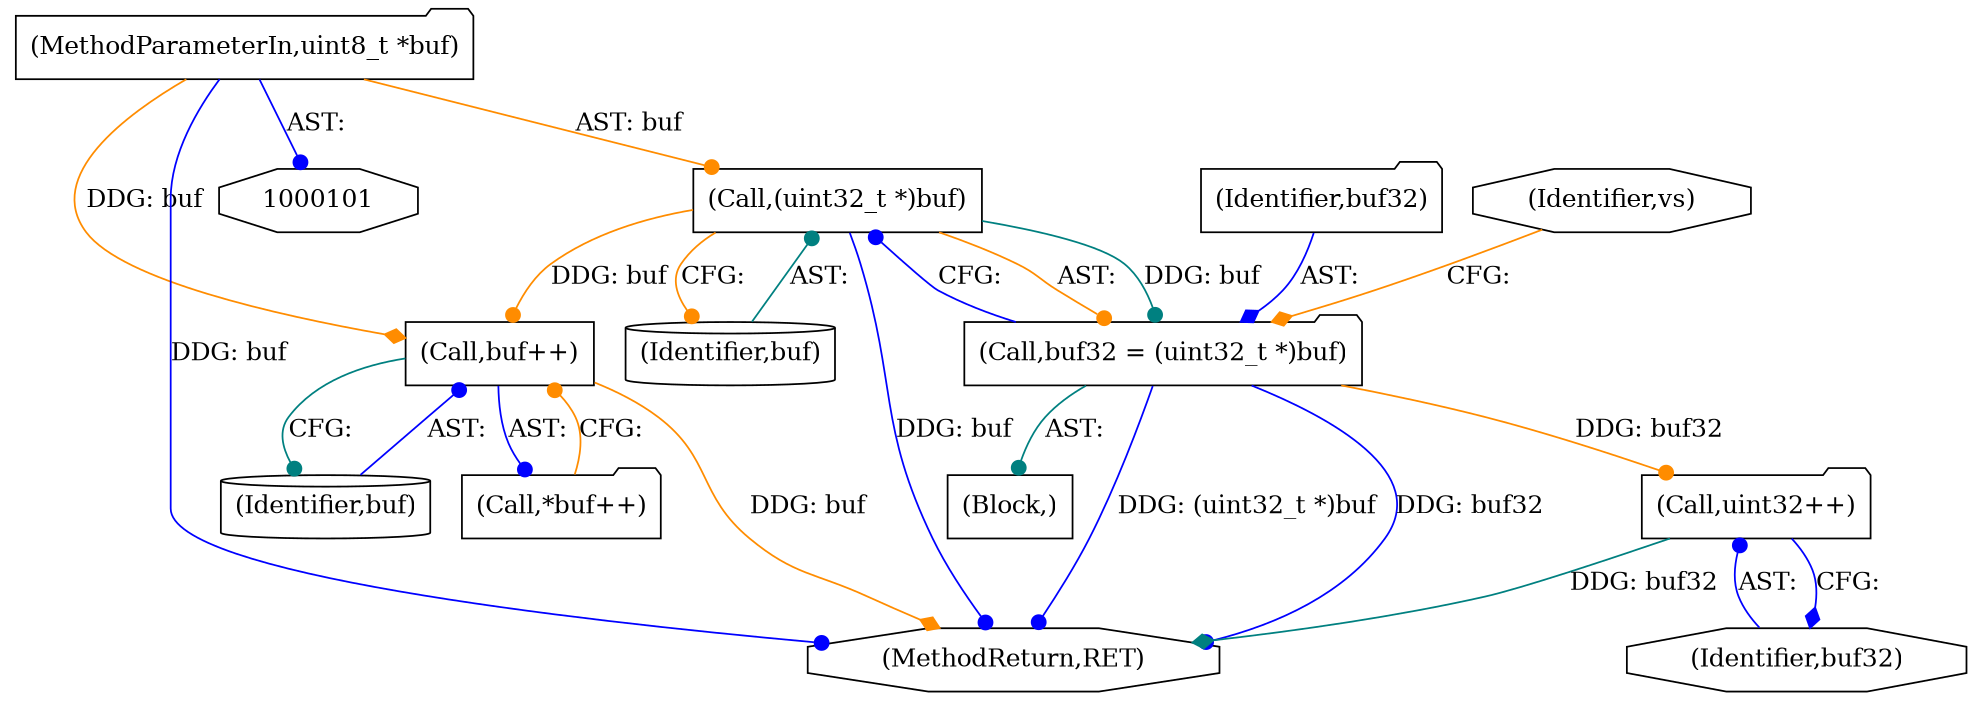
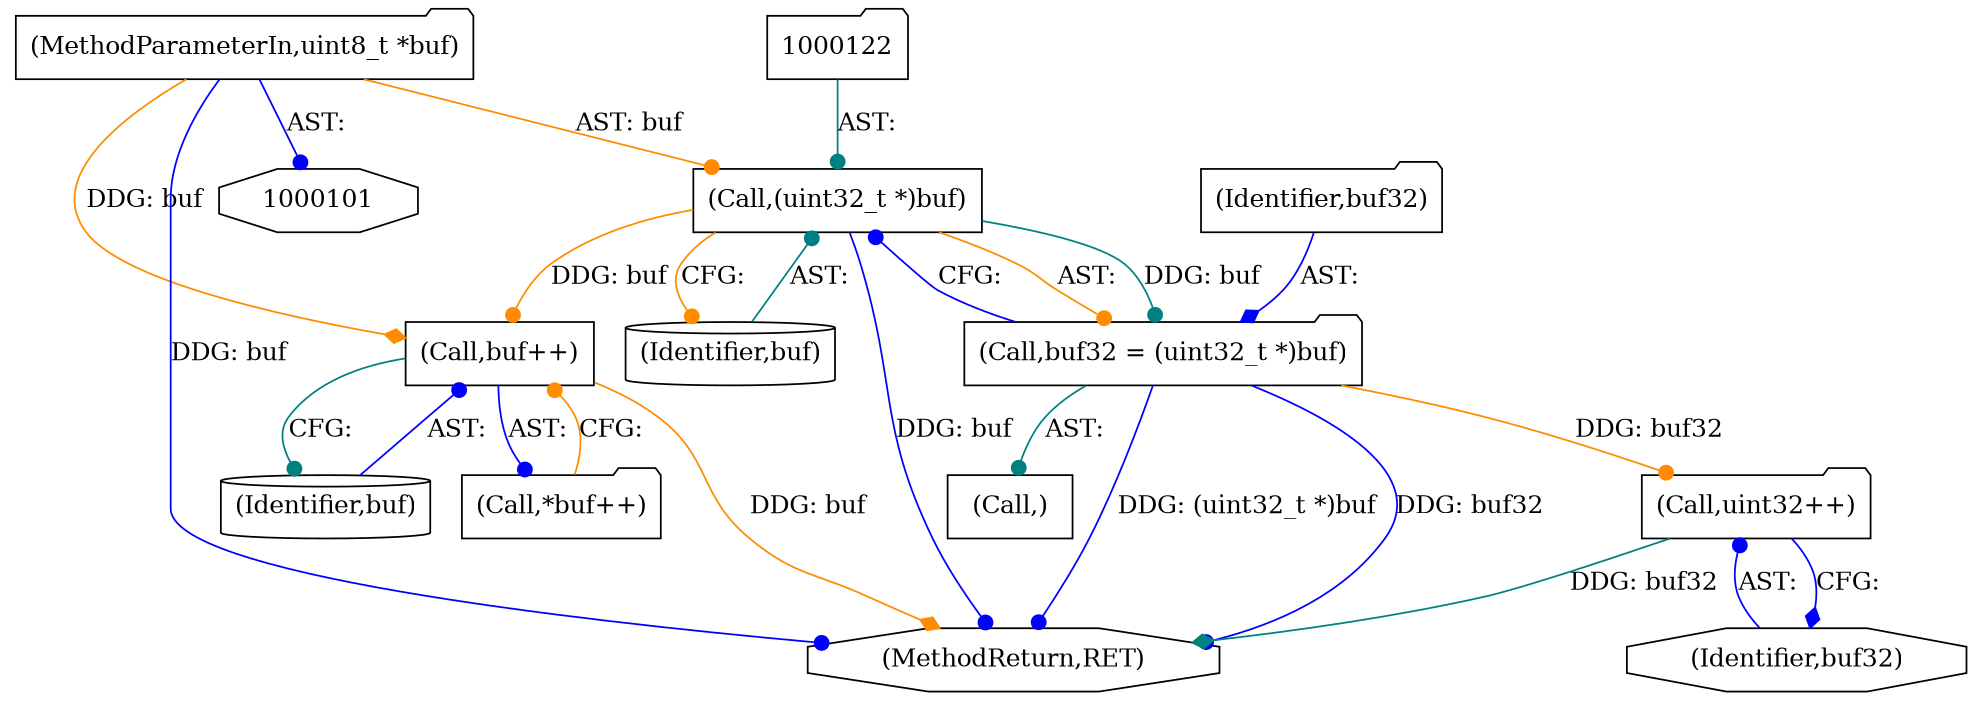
node "1000122": added
node "(Identifier,vs)": removed
node "(Block,)": label "(Block,)" -> "(Call,)"
